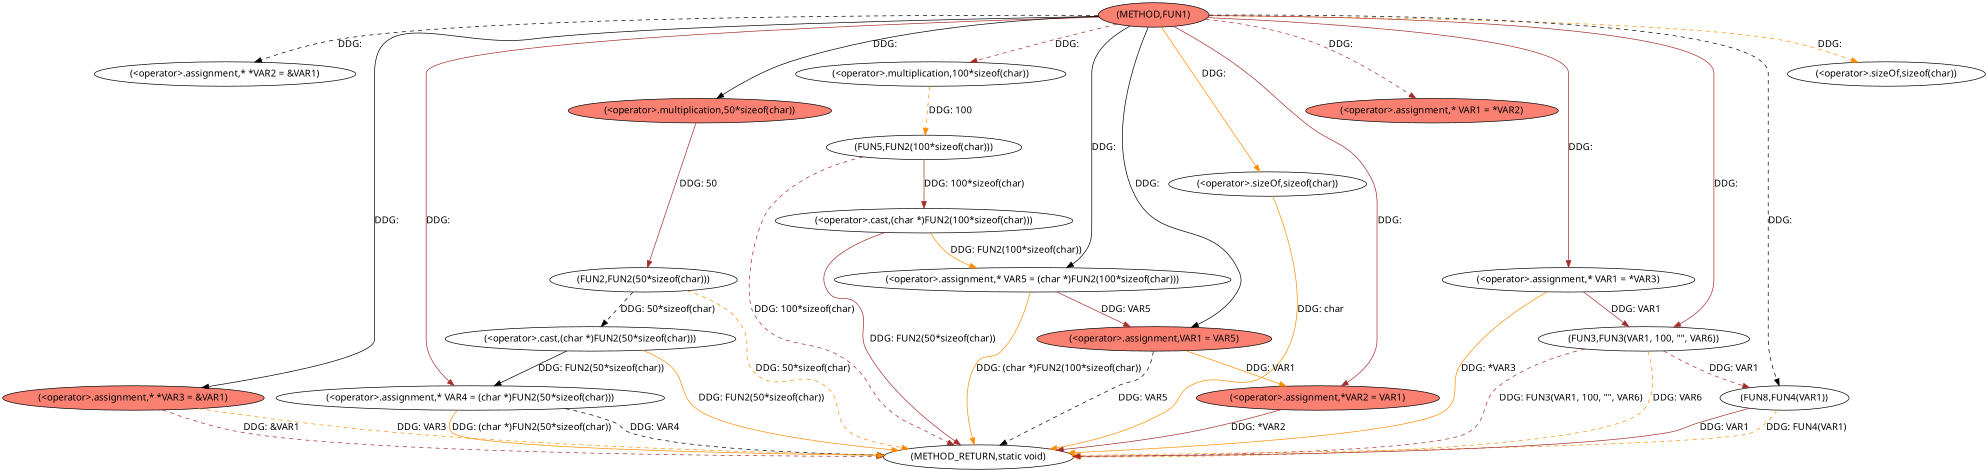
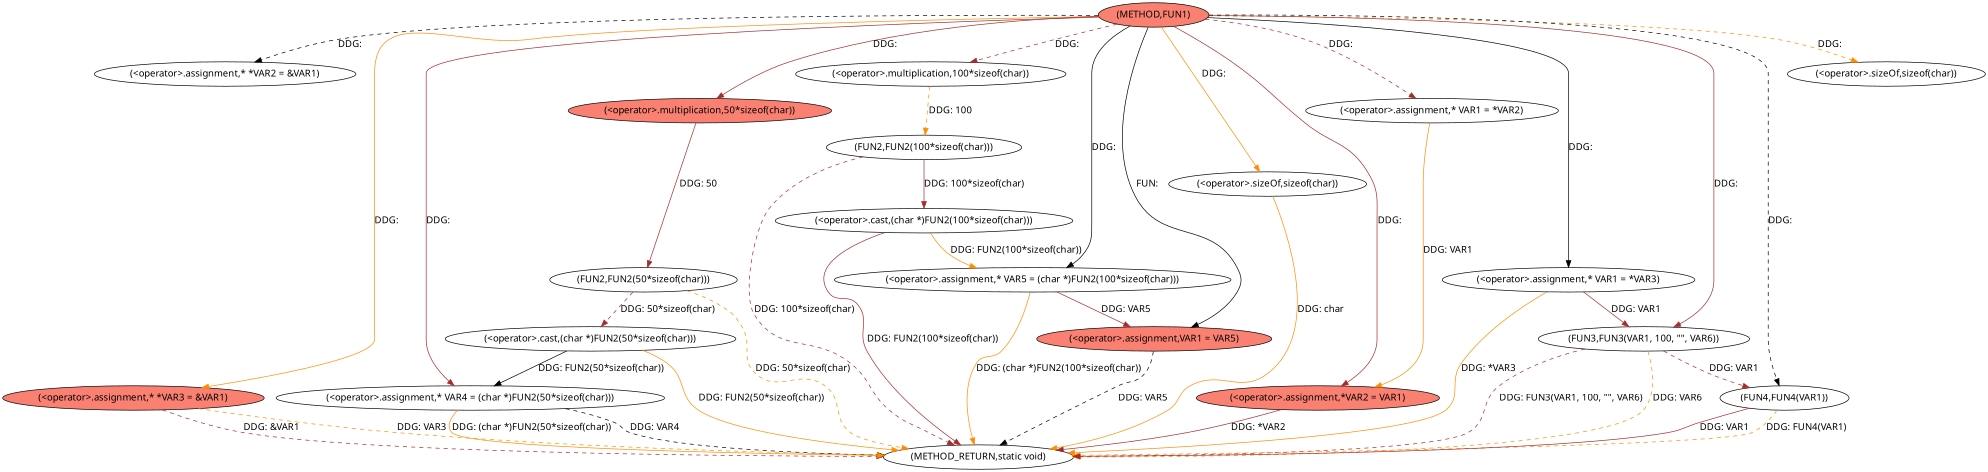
edge "(METHOD,FUN1)" -> "(<operator>.multiplication,50*sizeof(char))": color black -> brown
edge "(METHOD,FUN1)" -> "(<operator>.assignment,* *VAR3 = &VAR1)": color black -> darkorange
edge "(METHOD,FUN1)" -> "(<operator>.assignment,* VAR1 = *VAR3)": color brown -> black
node "(<operator>.assignment,* VAR1 = *VAR2)": fillcolor salmon -> white
node "(FUN5,FUN2(100*sizeof(char)))": label "(FUN5,FUN2(100*sizeof(char)))" -> "(FUN2,FUN2(100*sizeof(char)))"
edge "(METHOD,FUN1)" -> "(<operator>.assignment,VAR1 = VAR5)": label "DDG: " -> "FUN: "
edge "(FUN2,FUN2(50*sizeof(char)))" -> "(<operator>.cast,(char *)FUN2(50*sizeof(char)))": color black -> brown
edge "(<operator>.cast,(char *)FUN2(100*sizeof(char)))" -> "(METHOD_RETURN,static void)": label "DDG: FUN2(50*sizeof(char))" -> "DDG: FUN2(100*sizeof(char))"
edge "(<operator>.assignment,VAR1 = VAR5)" -> "(<operator>.assignment,*VAR2 = VAR1)": now "(<operator>.assignment,* VAR1 = *VAR2)" -> "(<operator>.assignment,*VAR2 = VAR1)"
node "(FUN8,FUN4(VAR1))": label "(FUN8,FUN4(VAR1))" -> "(FUN4,FUN4(VAR1))"
